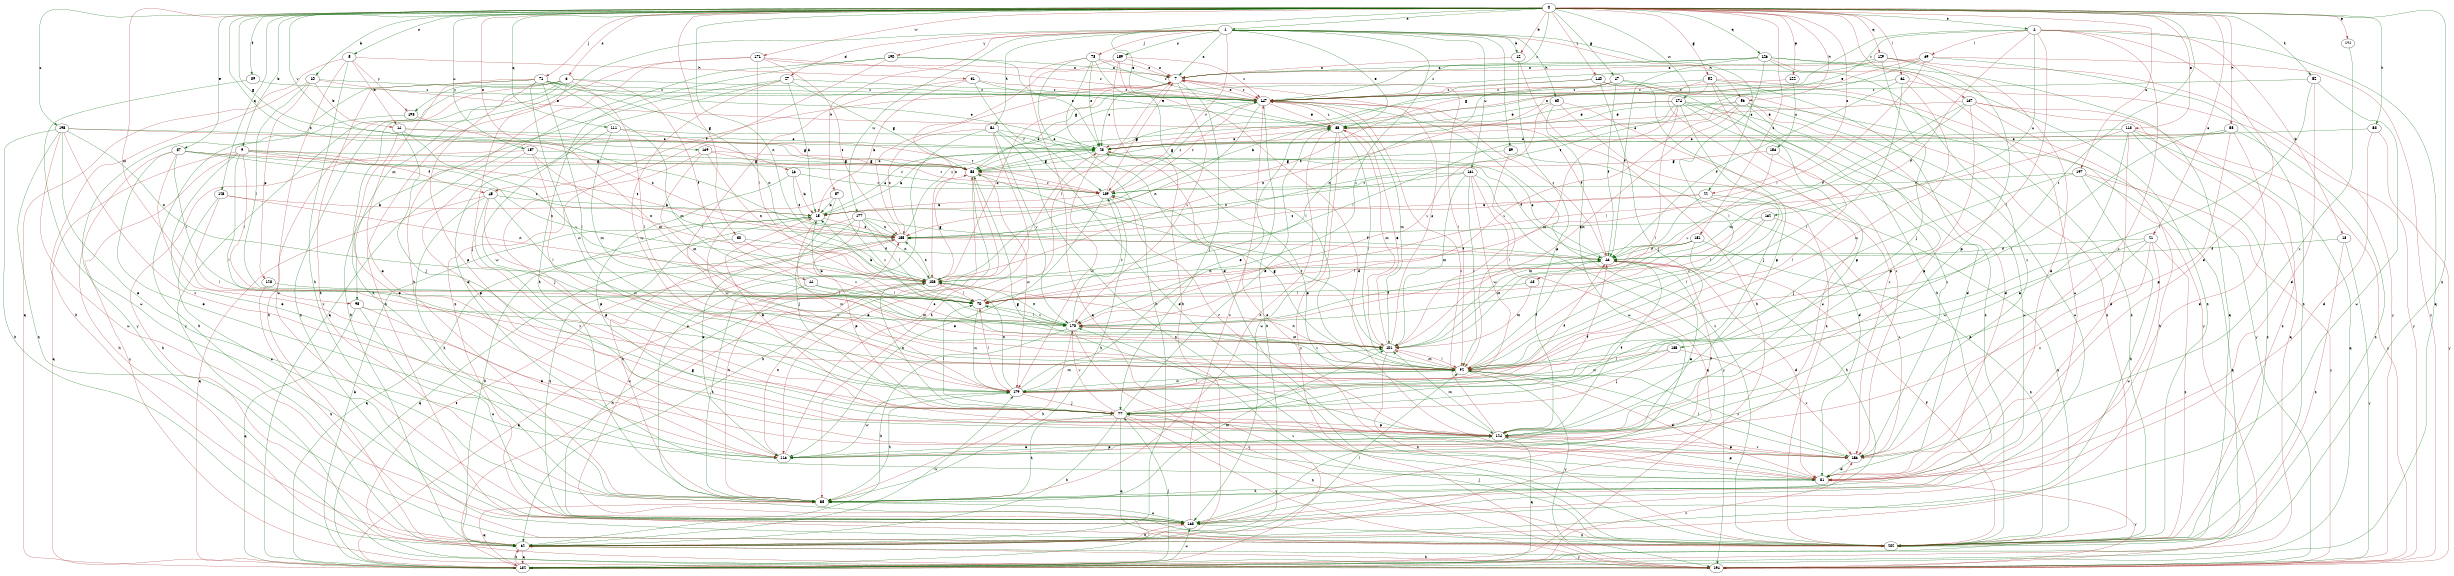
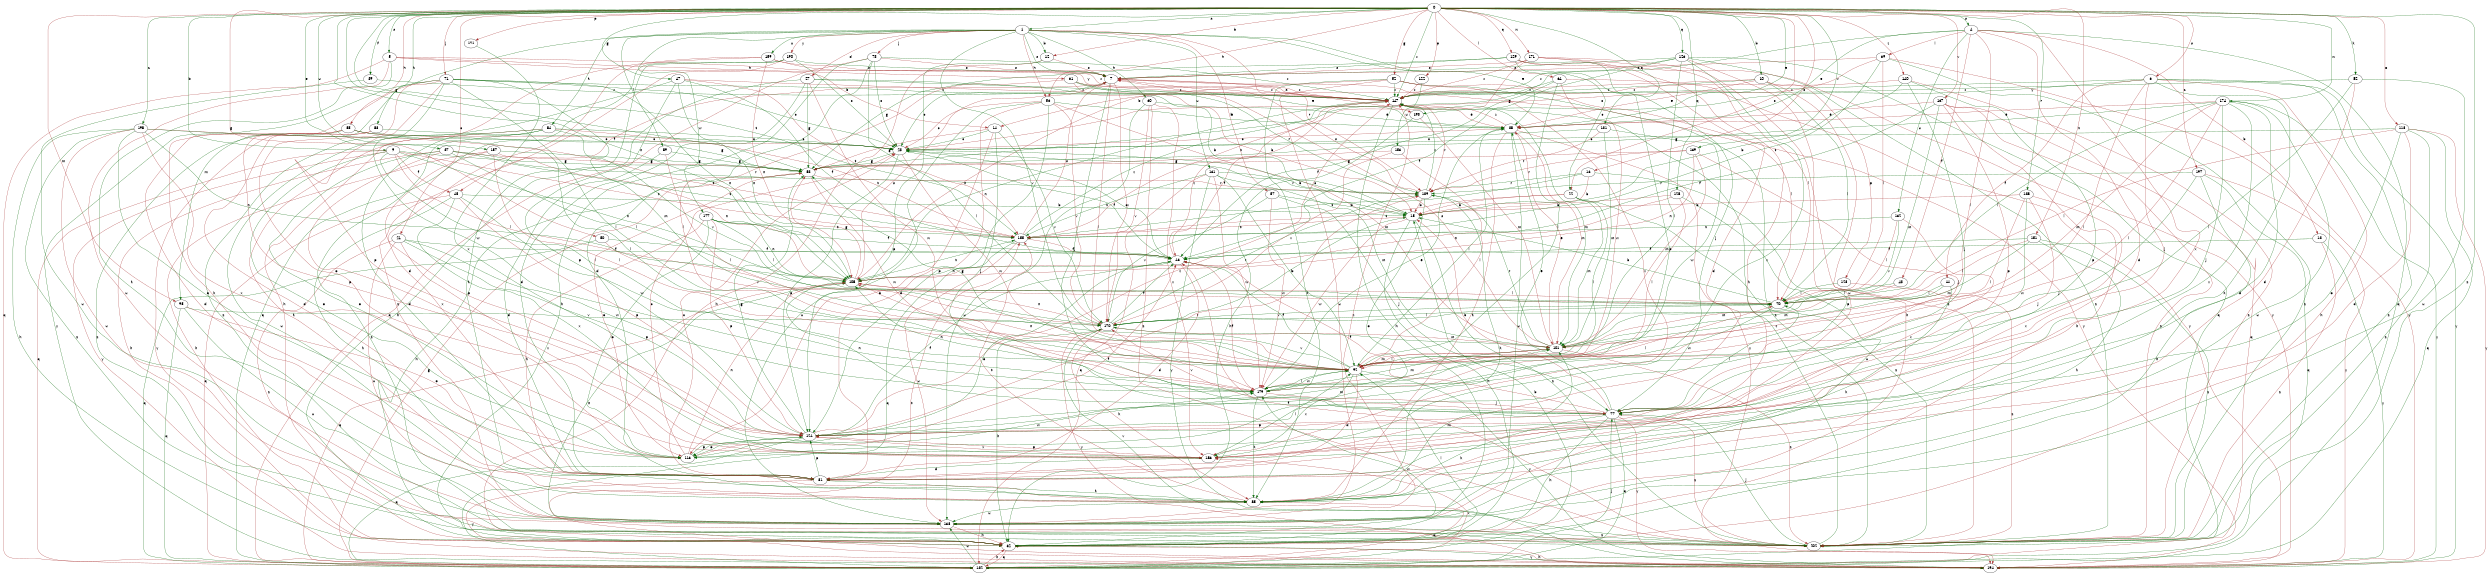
node "111": label "111" -> "131"
edge "138" -> "15": added, label "b"
edge "170" -> "108": color darkgreen -> brown
